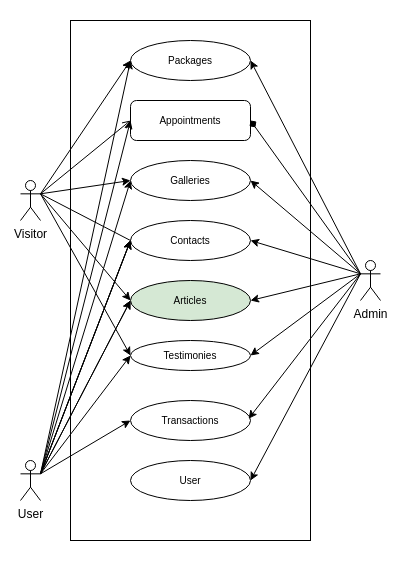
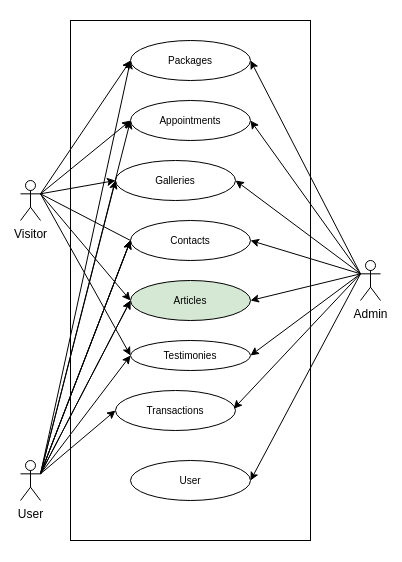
node "Appointments": shape rounded rectangle -> ellipse
edge "Visitor" -> "Appointments": arrowhead open -> classic
edge "Admin" -> "Appointments": arrowhead diamond -> classic
node "Galleries": moved (191, 181) -> (176, 181)
node "Transactions": moved (191, 421) -> (176, 411)
